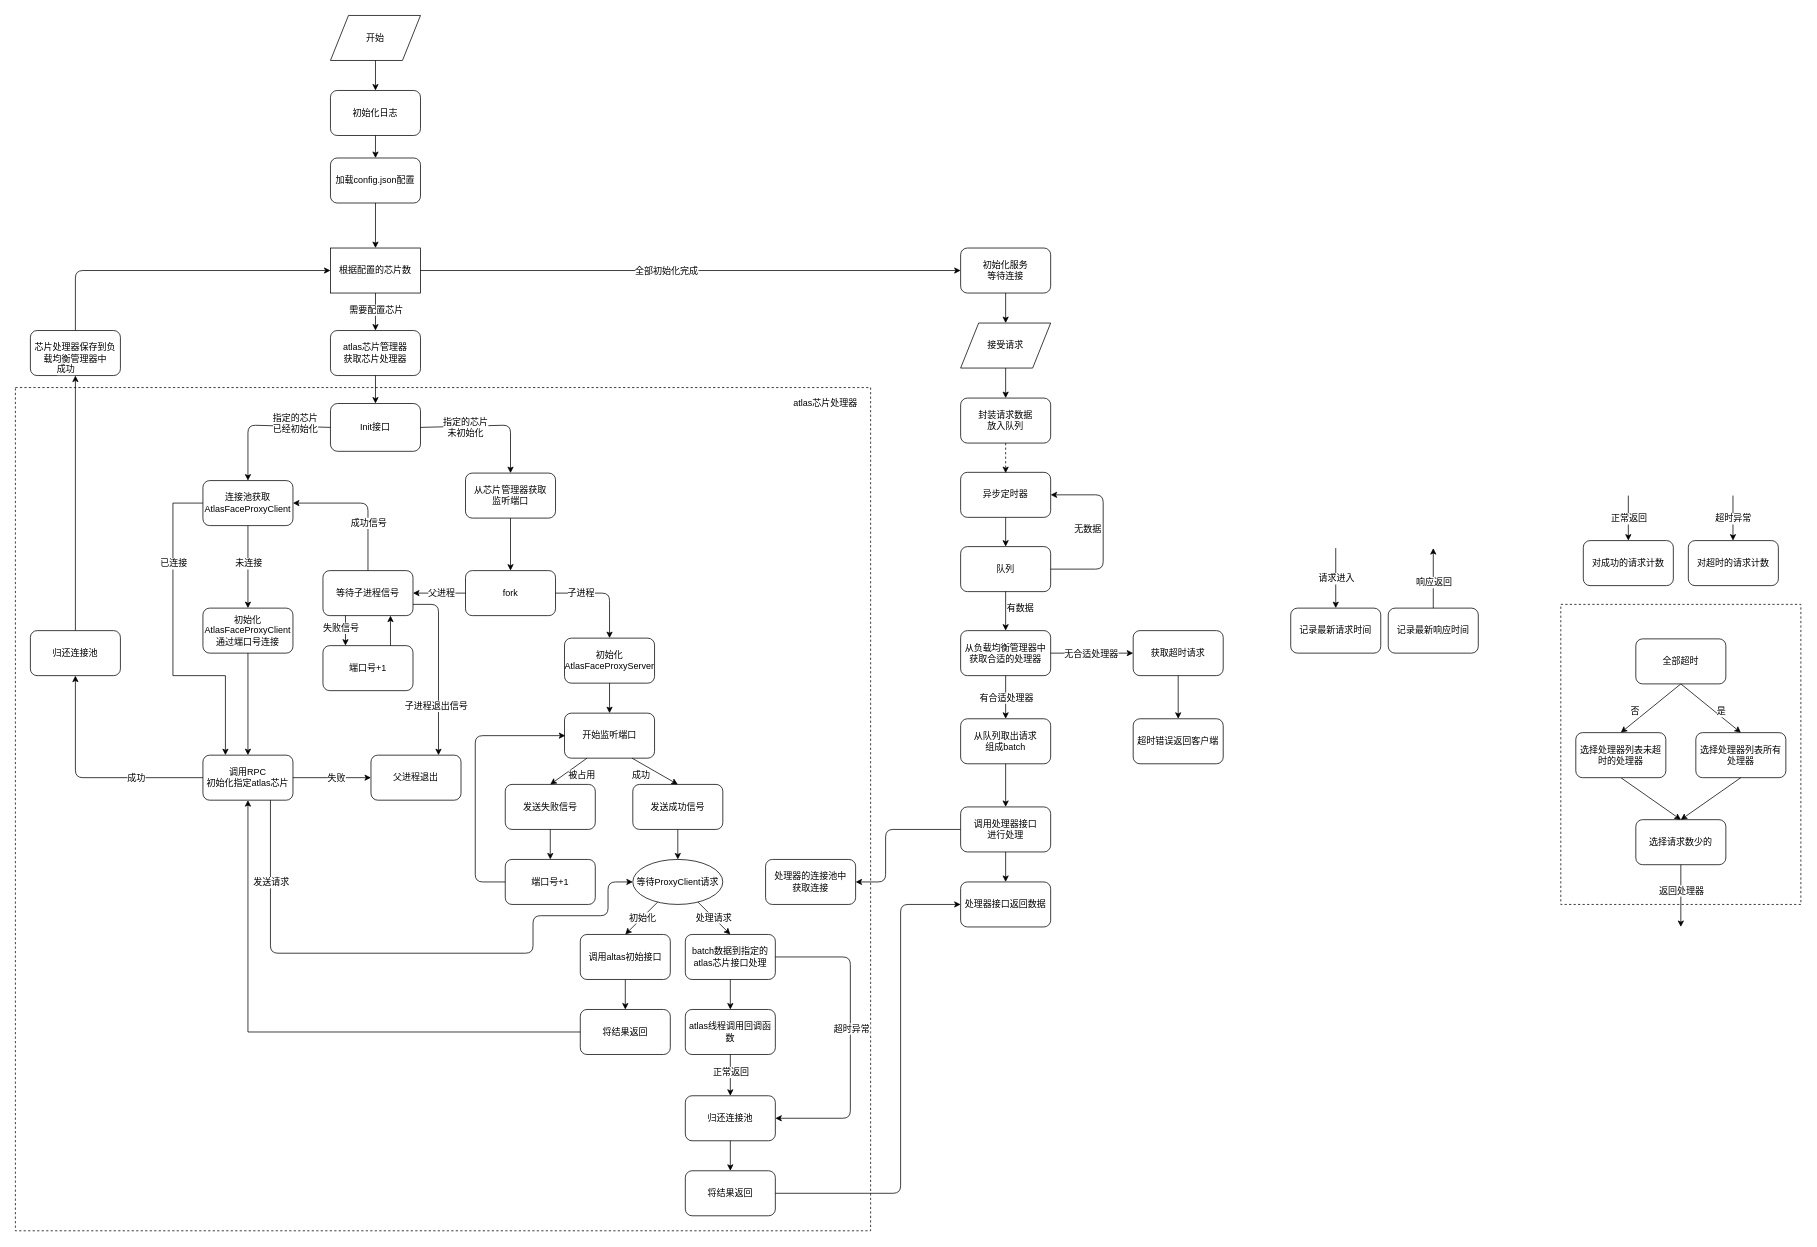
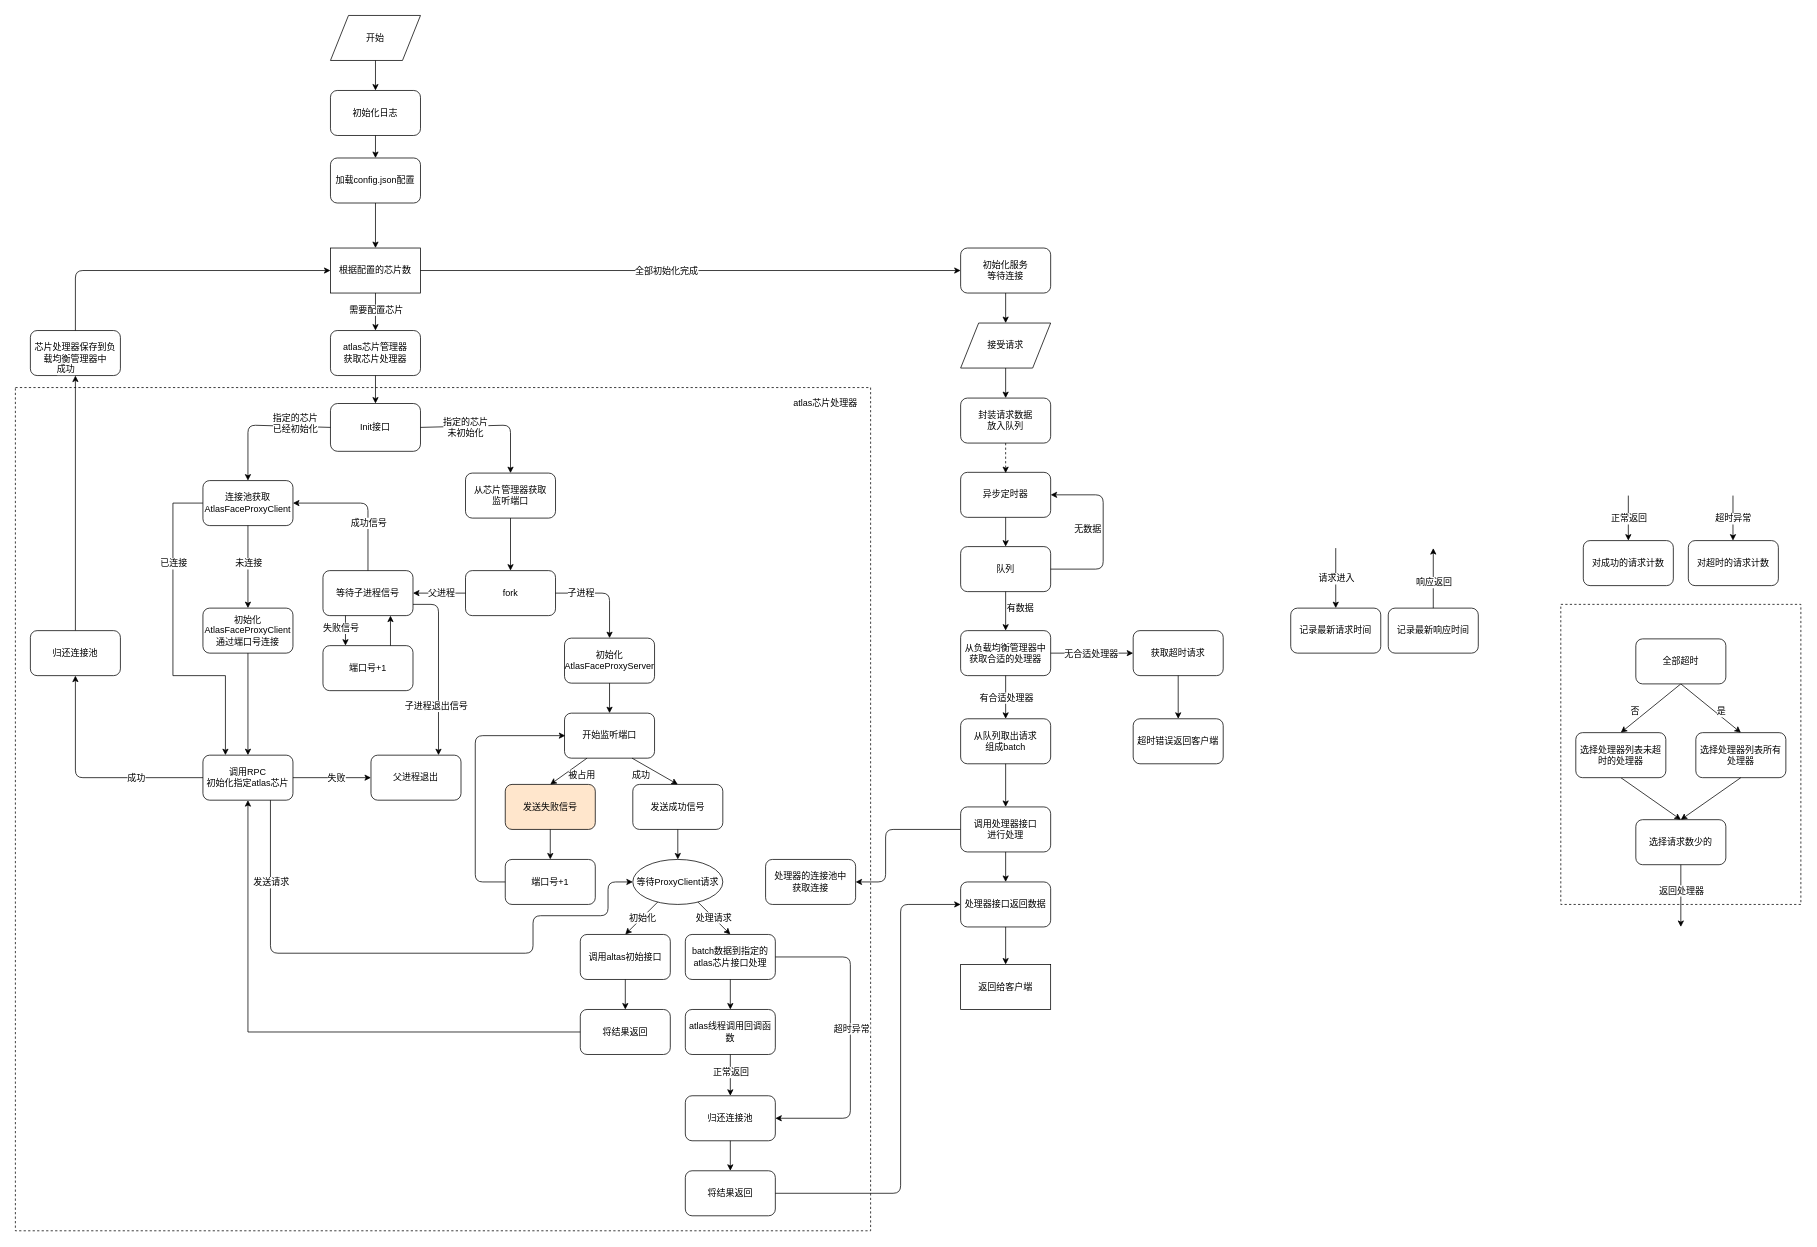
node "发送失败信号": fillcolor #ffffff -> #ffe6cc
edge "处理器接口返回数据" -> "返回给客户端": added
node "返回给客户端": added
